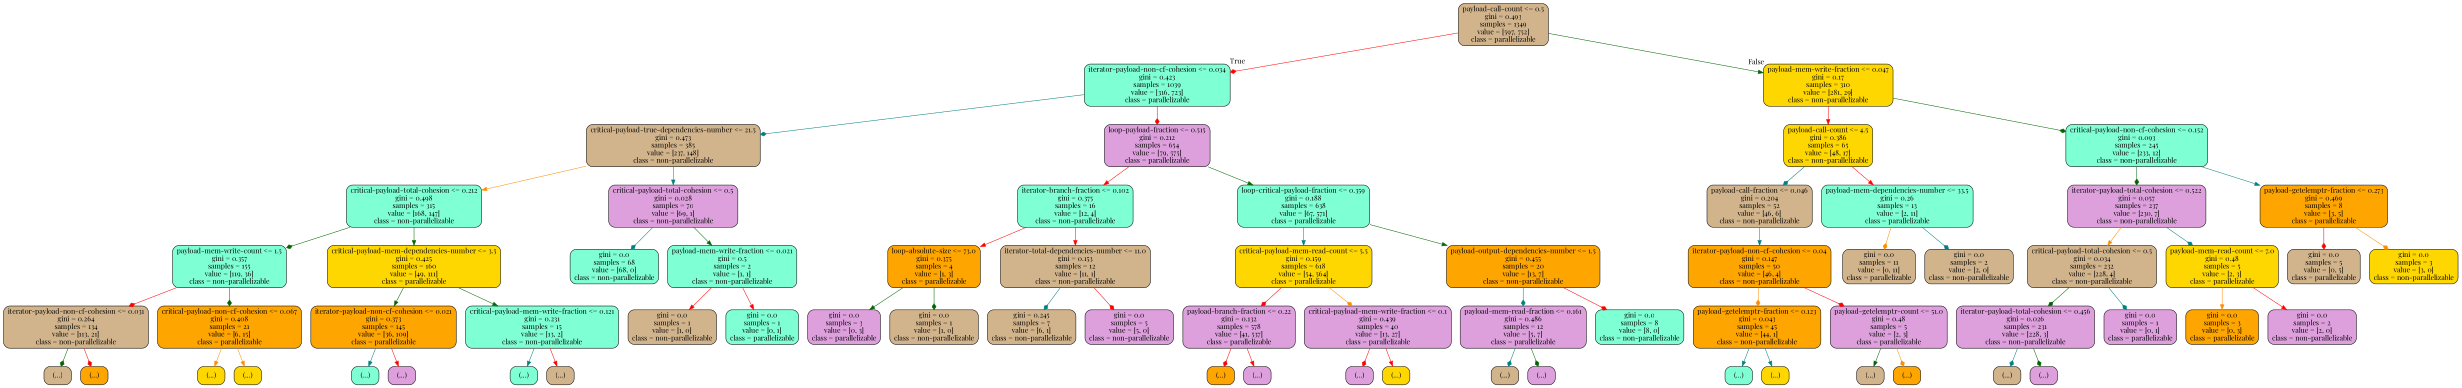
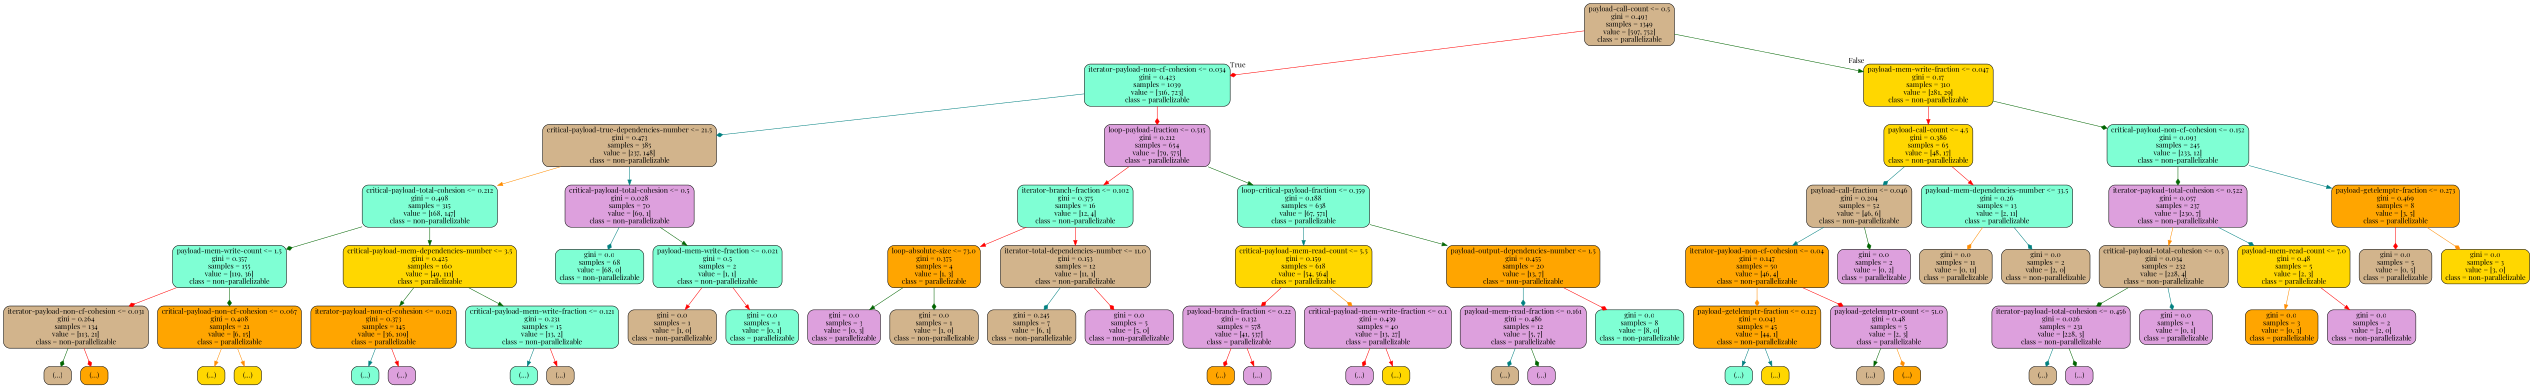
node "gini = 0.0 samples = 2 value = [0, 2] class = parallelizable": added
